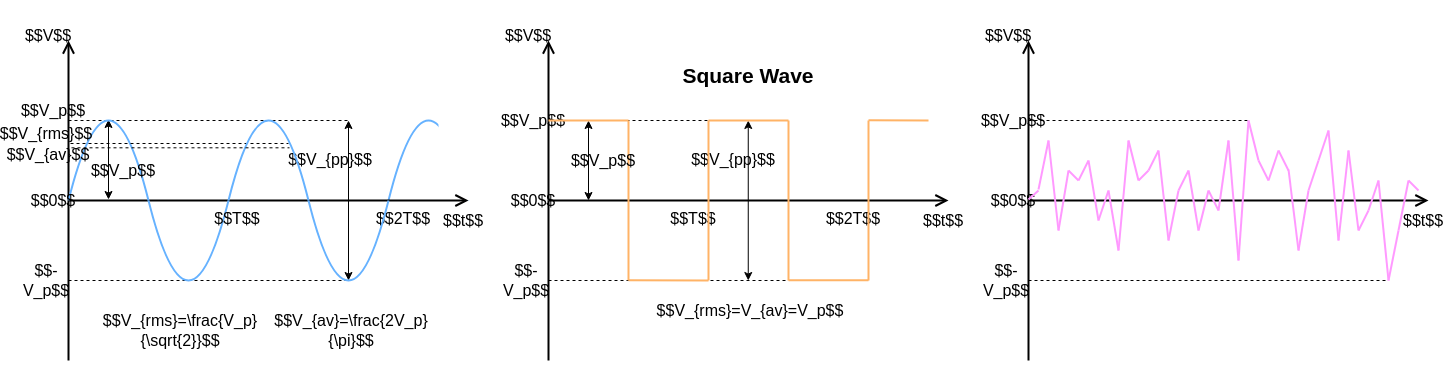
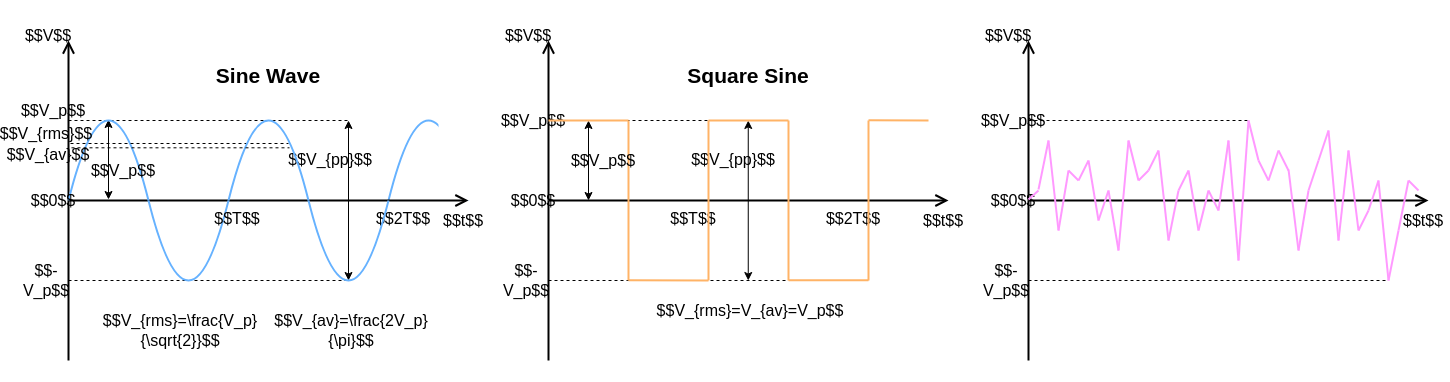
node "Sine Wave": added
node "Square Wave": label "Square Wave" -> "Square Sine"
